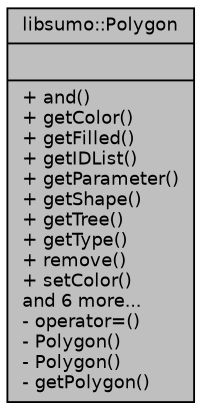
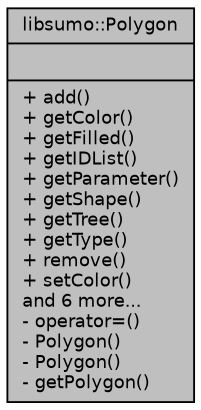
node "libsumo::Polygon": text "+ and()" -> "+ add()"
